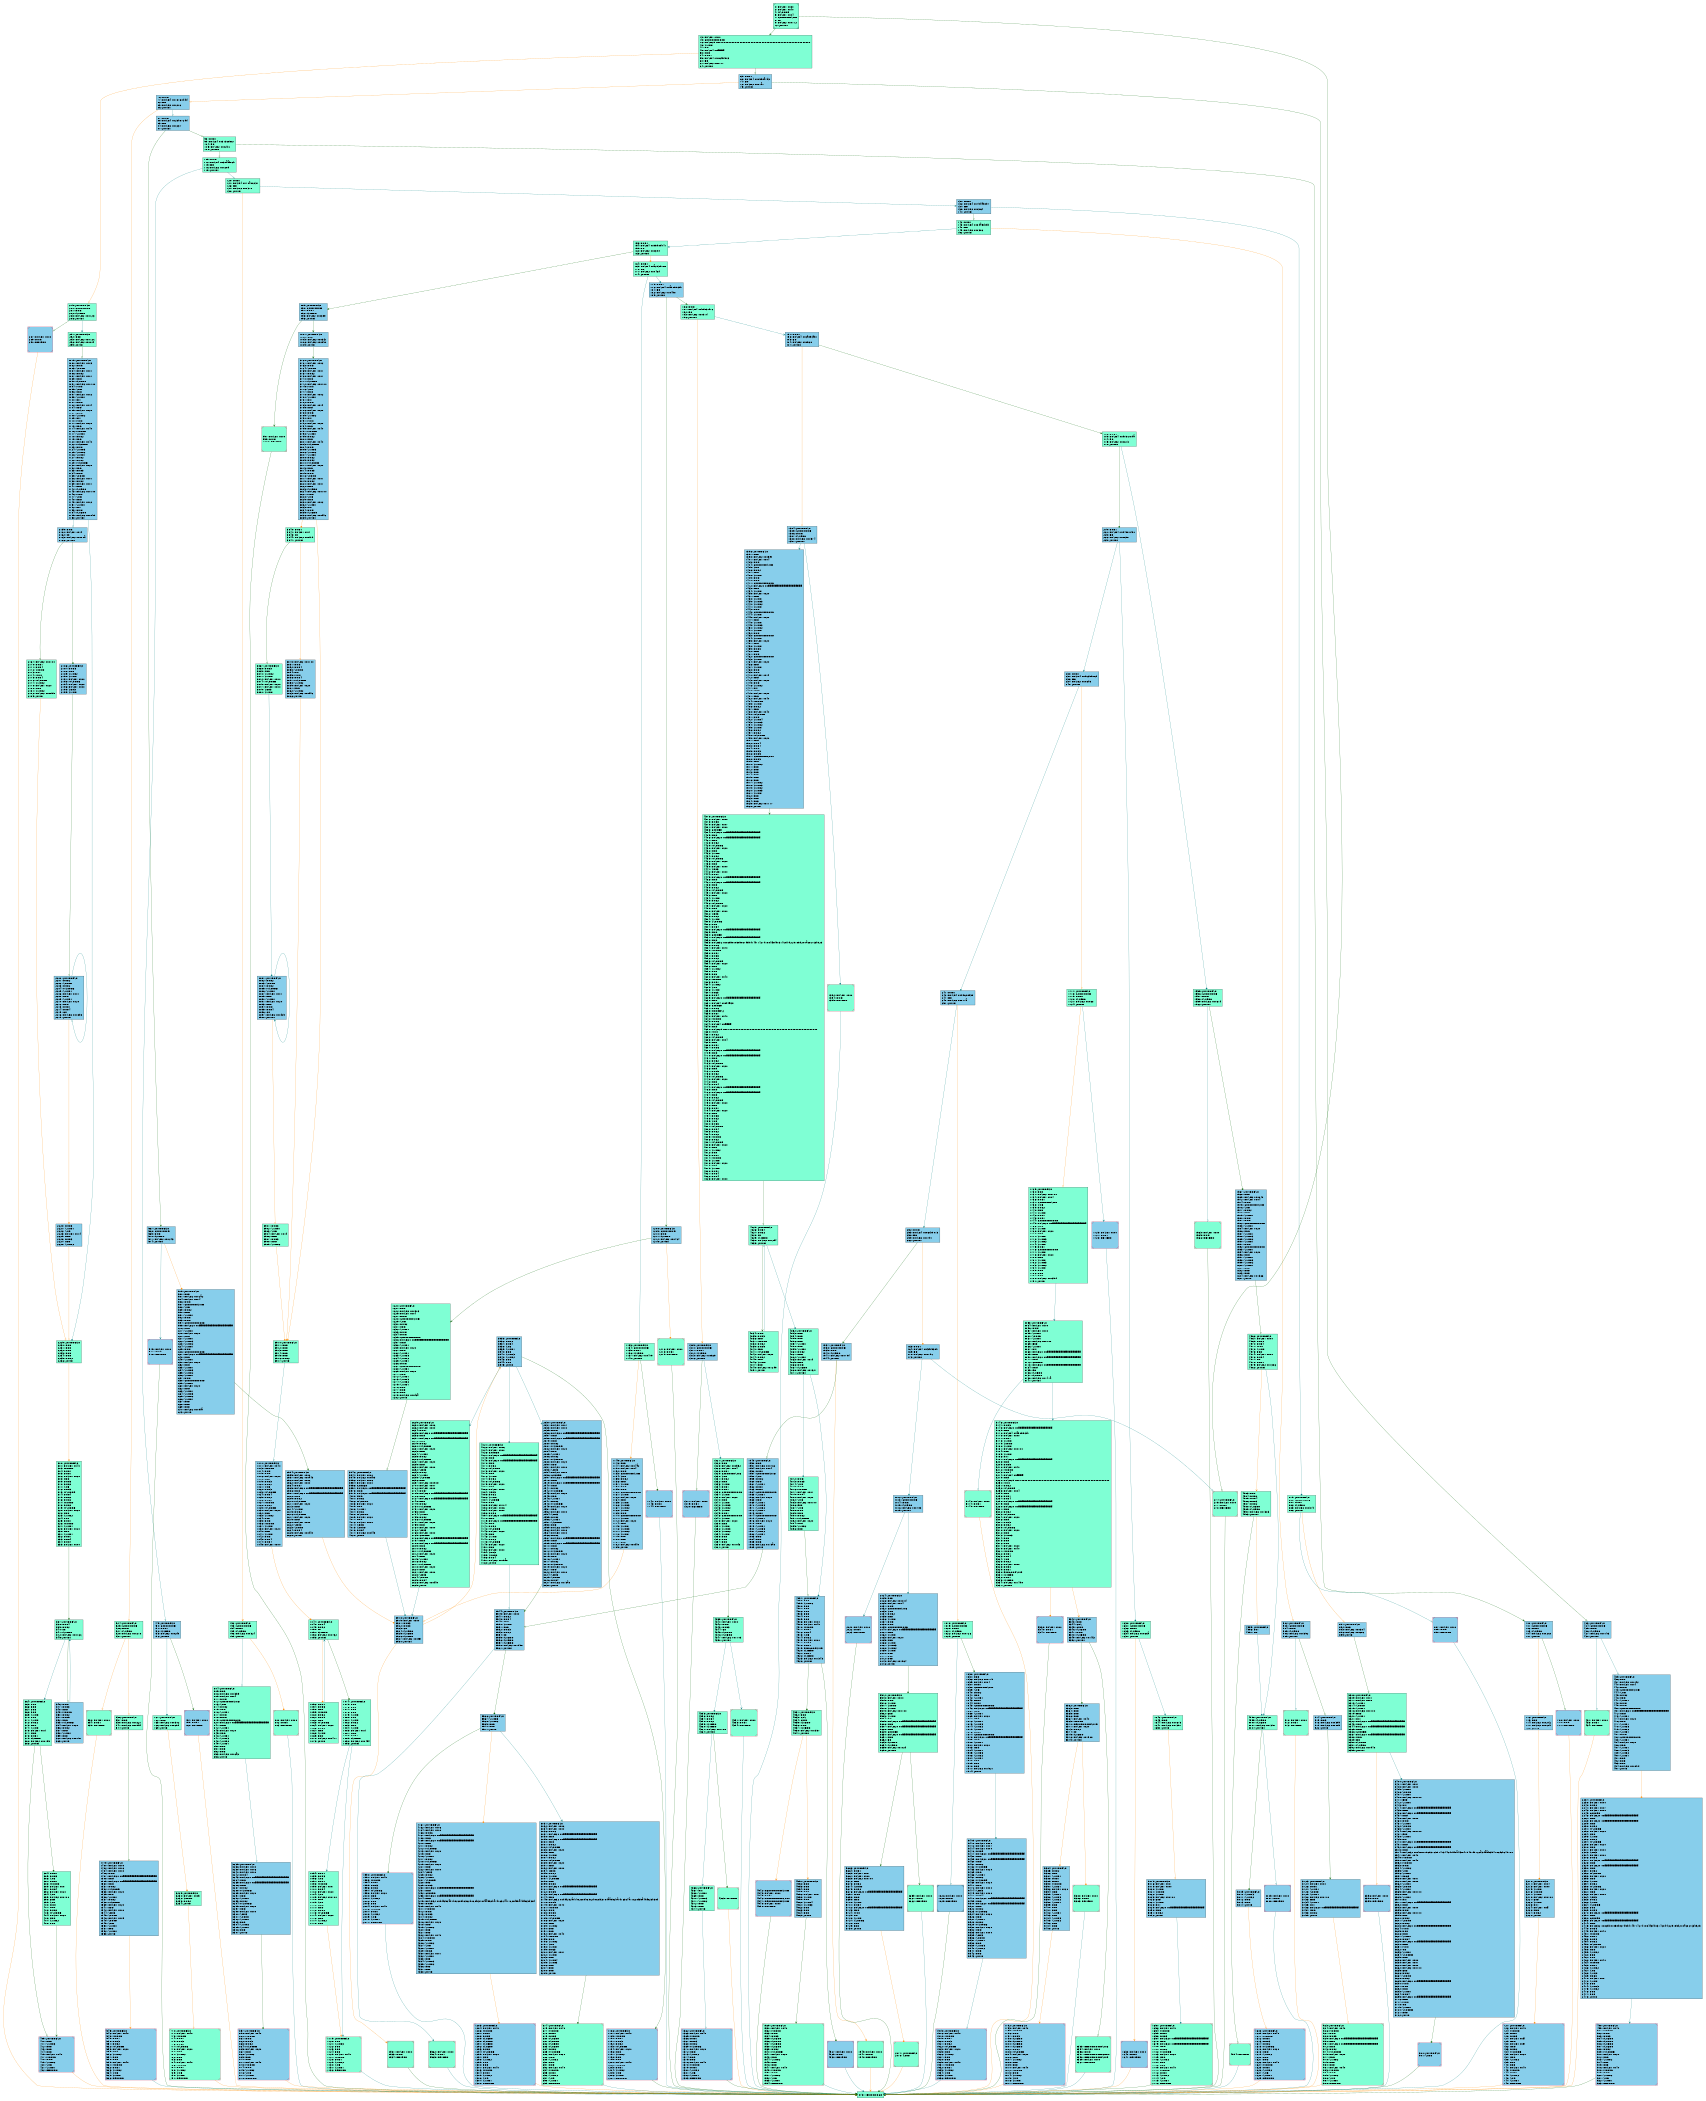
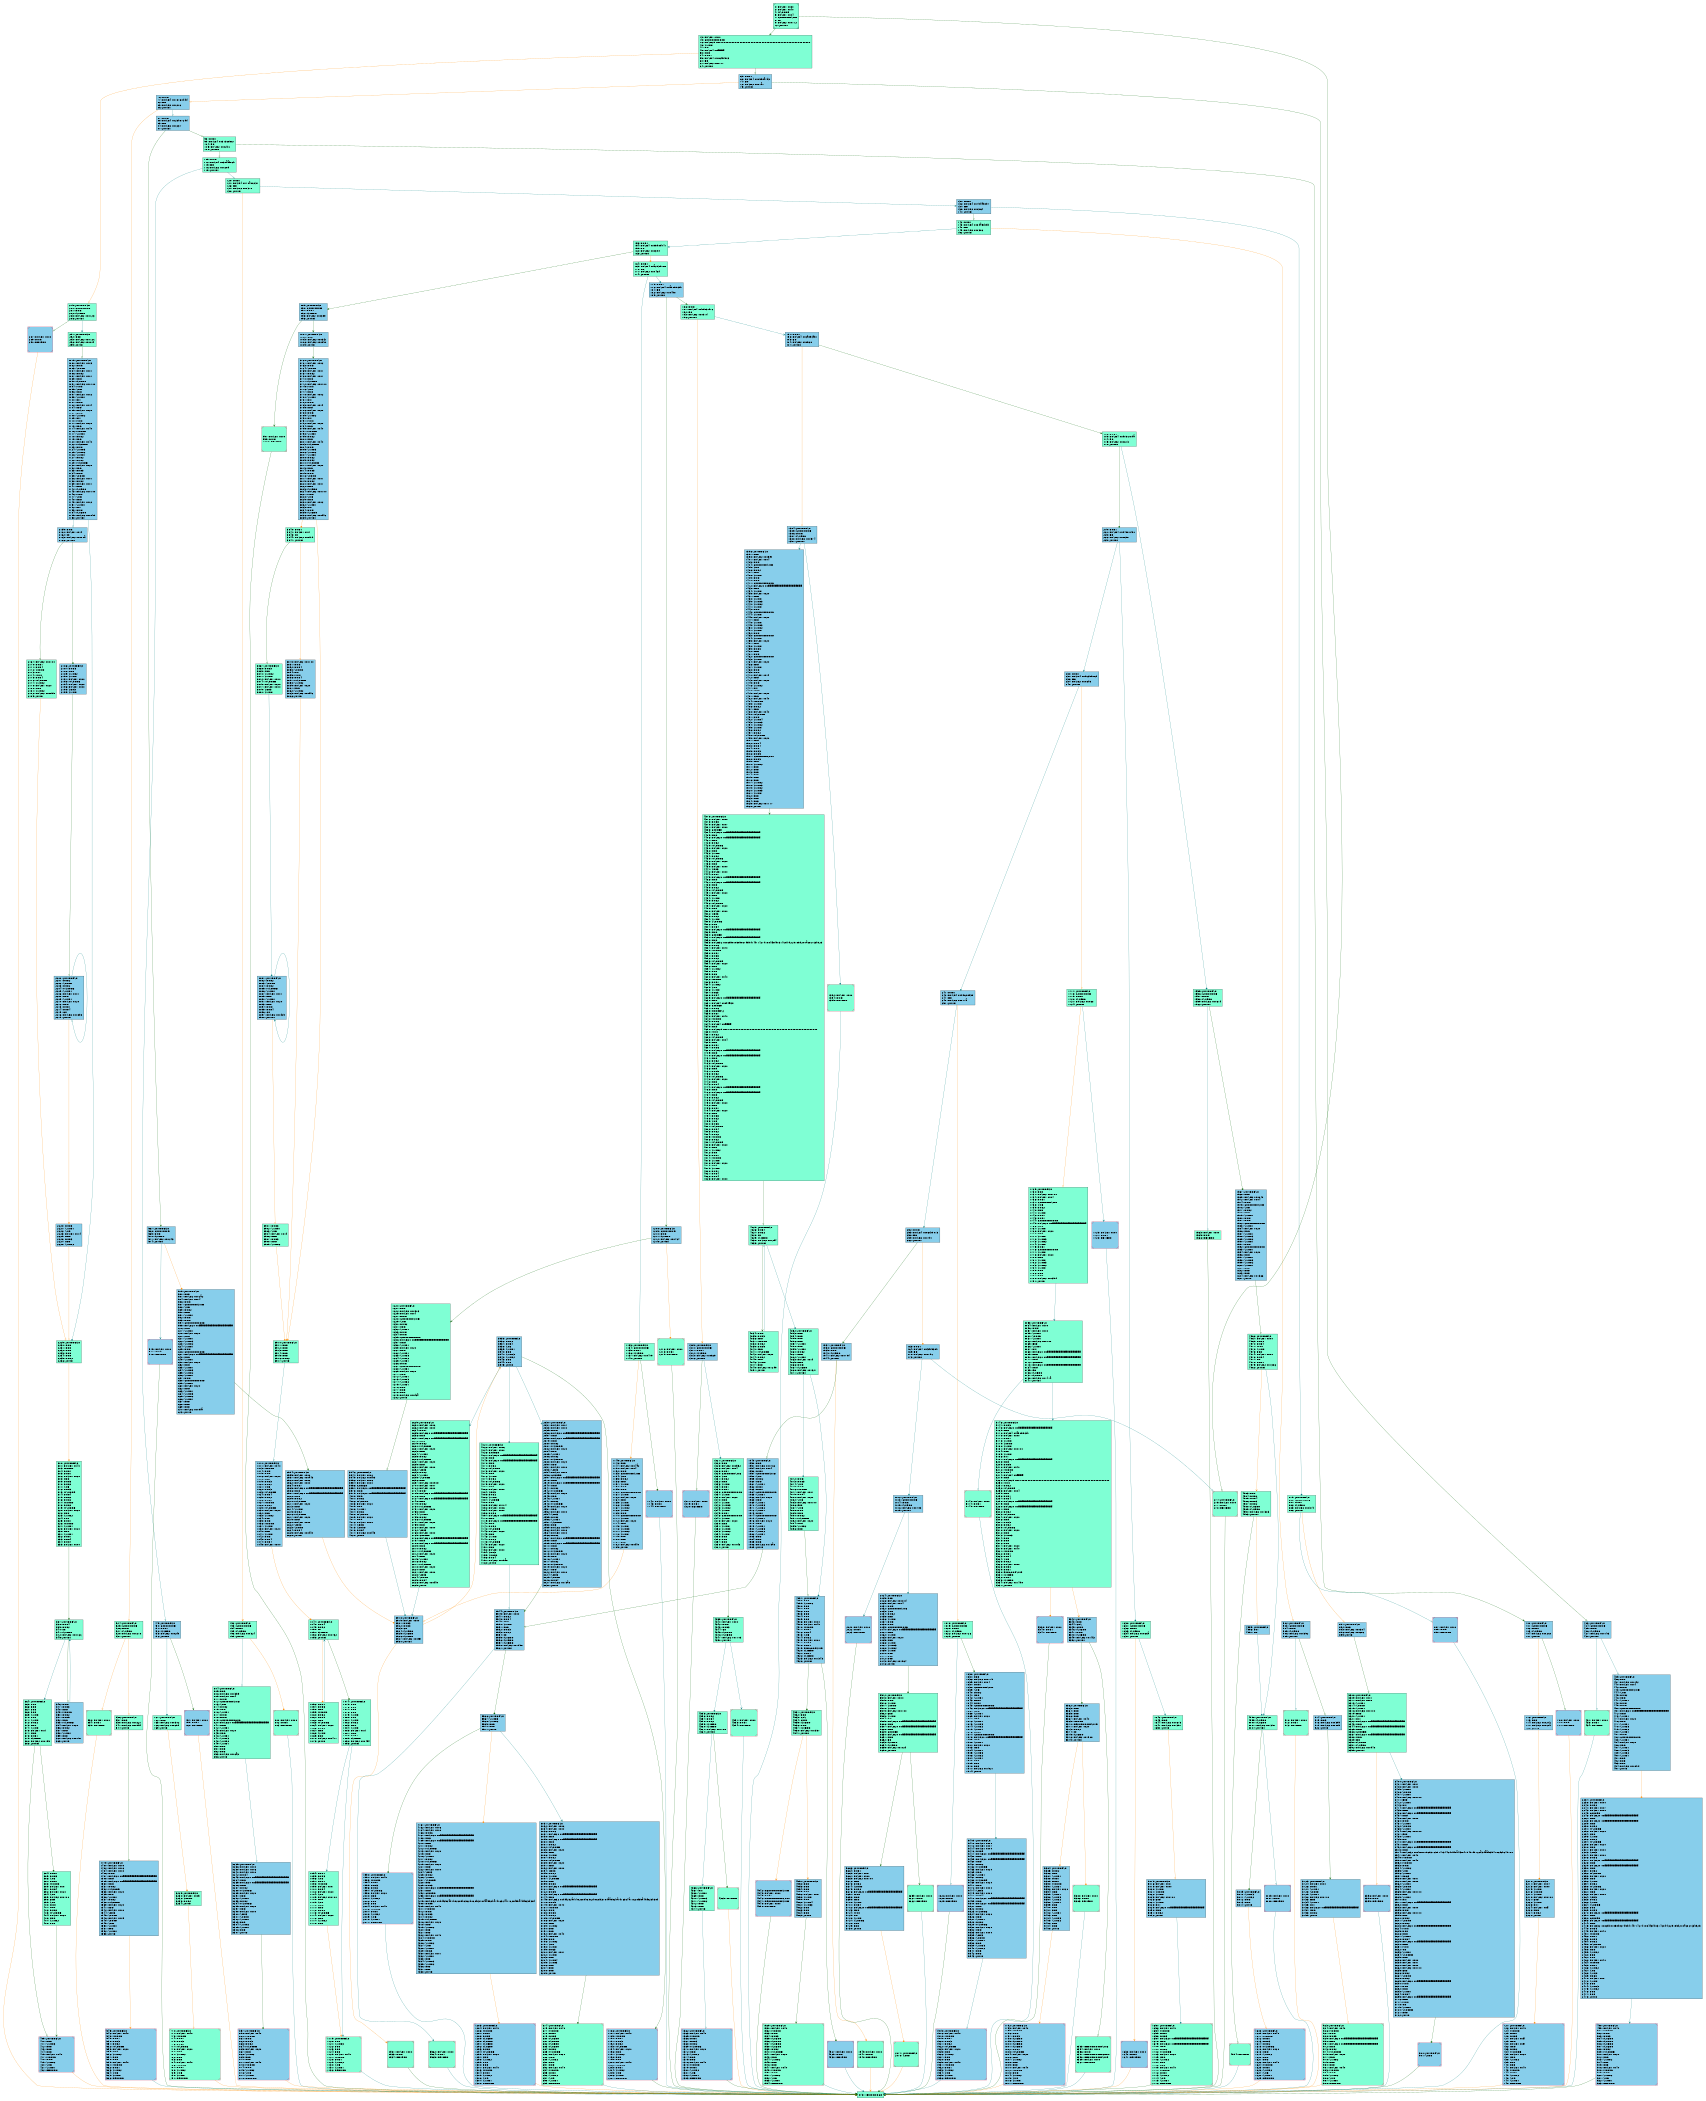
node "1563: PUSH1 0x00 1565: DUP1 1566: REVERT": shape Msquare -> box
edge "5142: PUSH1 0x00 5144: DUP1 5145: REVERT" -> "5731: EXIT BLOCK": color darkorange -> teal
node "1826: PUSH1 0x00 1828: DUP1 1829: REVERT": color black -> crimson
edge "431: PUSH1 0x00 433: DUP1 434: REVERT" -> "5731: EXIT BLOCK": color darkorange -> teal
